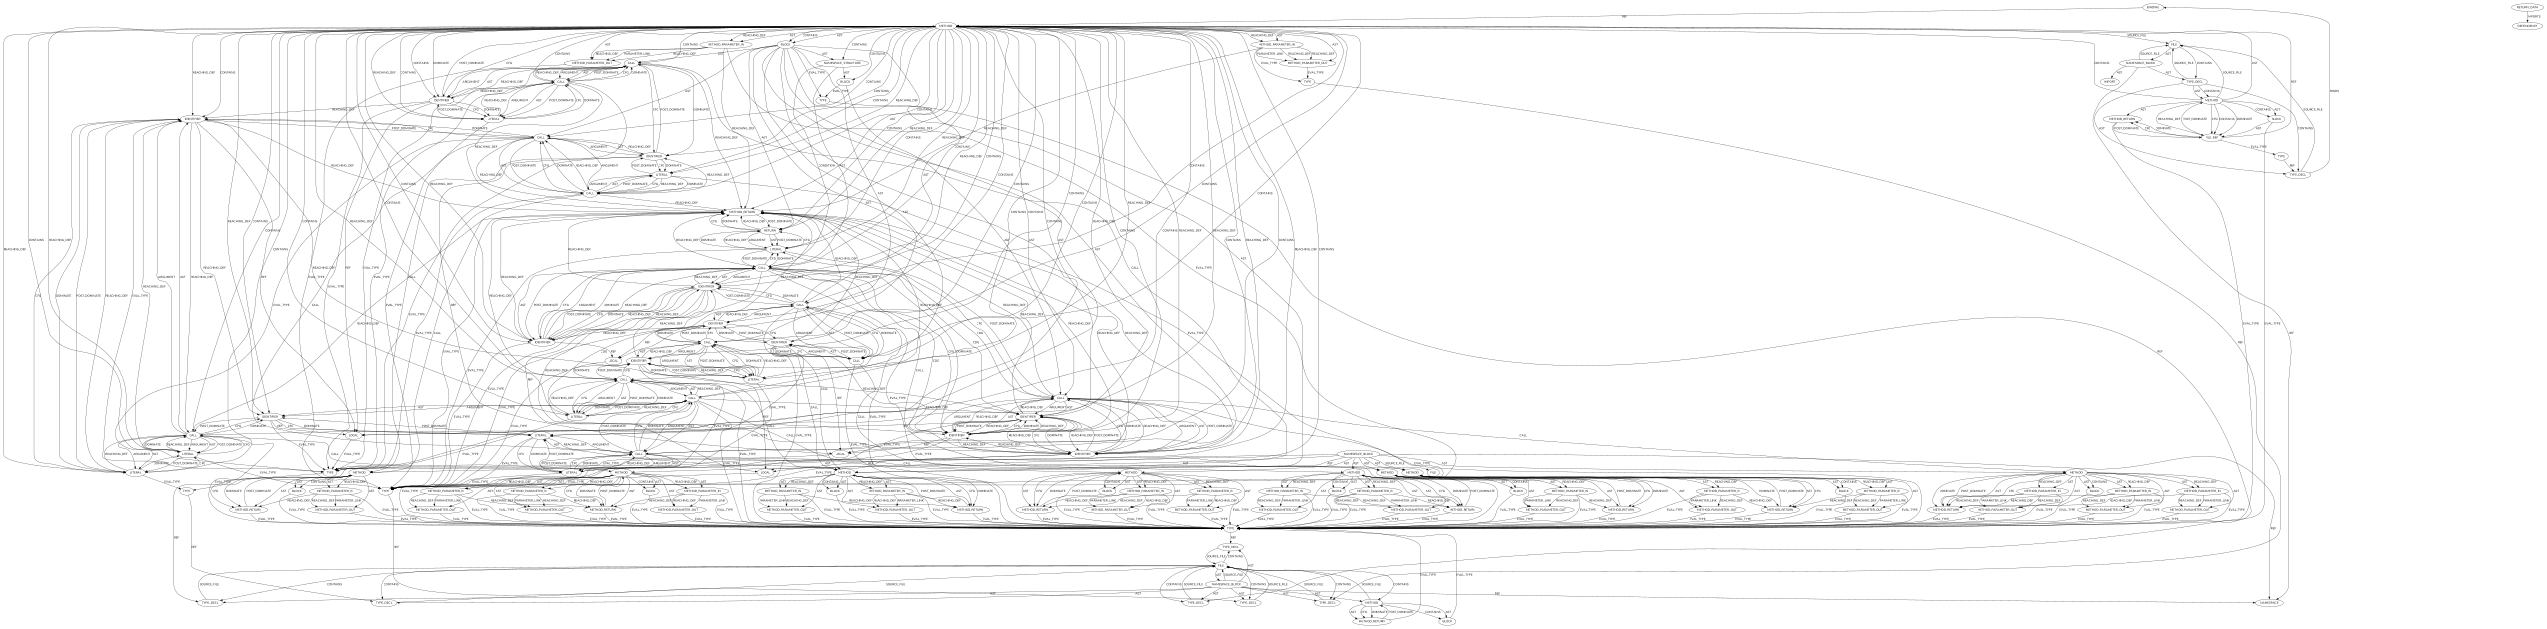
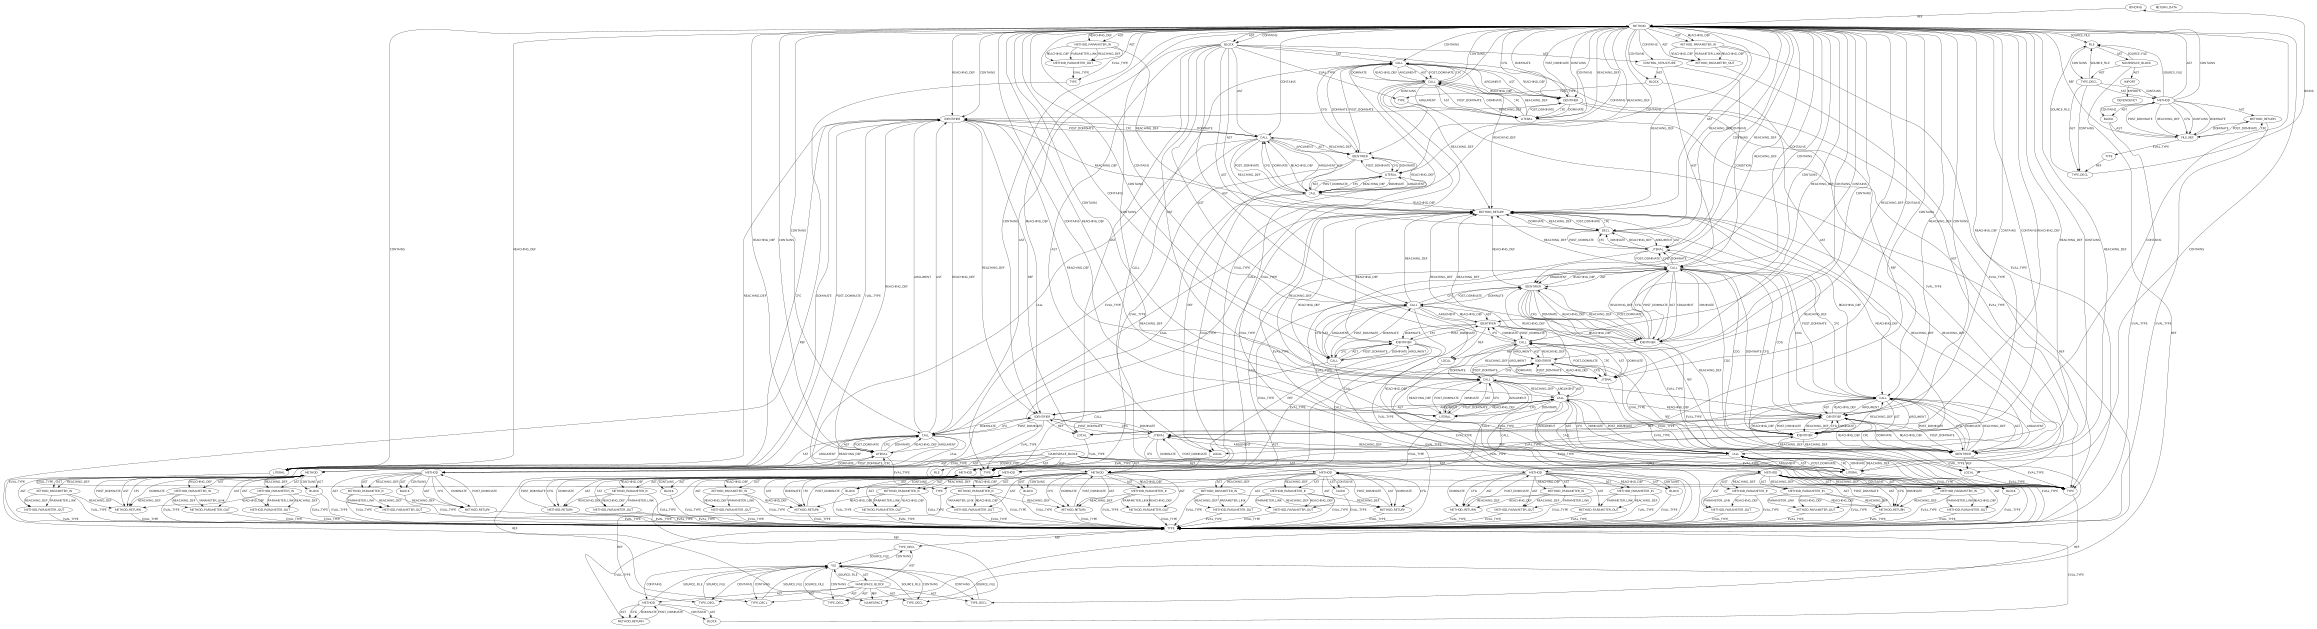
edge "RETURN_DATA" -> "DEPENDENCY": now "IMPORT" -> "DEPENDENCY"
node "NAMESPACE_STRUCTURE": label "NAMESPACE_STRUCTURE" -> "CONTROL_STRUCTURE"
node "RETURN": label "RETURN" -> "DECL"
